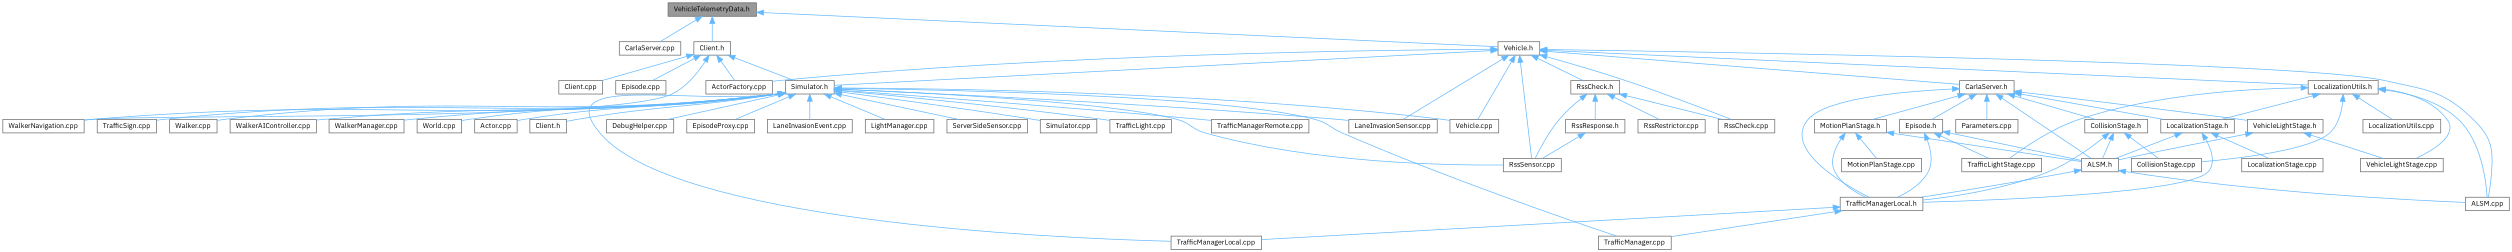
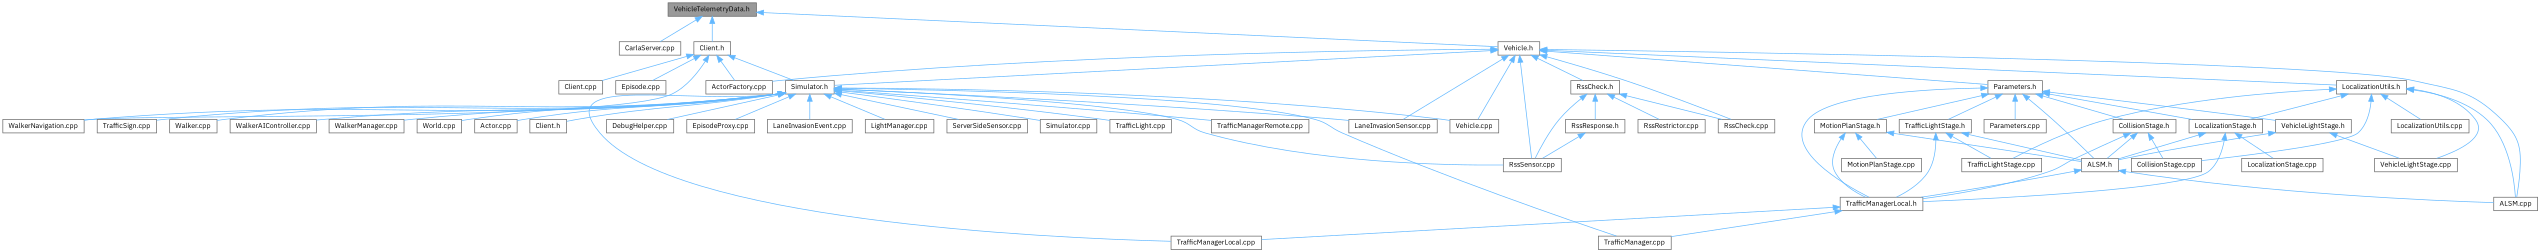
node "CarlaServer.h": label "CarlaServer.h" -> "Parameters.h"
node "Episode.h": label "Episode.h" -> "TrafficLightStage.h"
